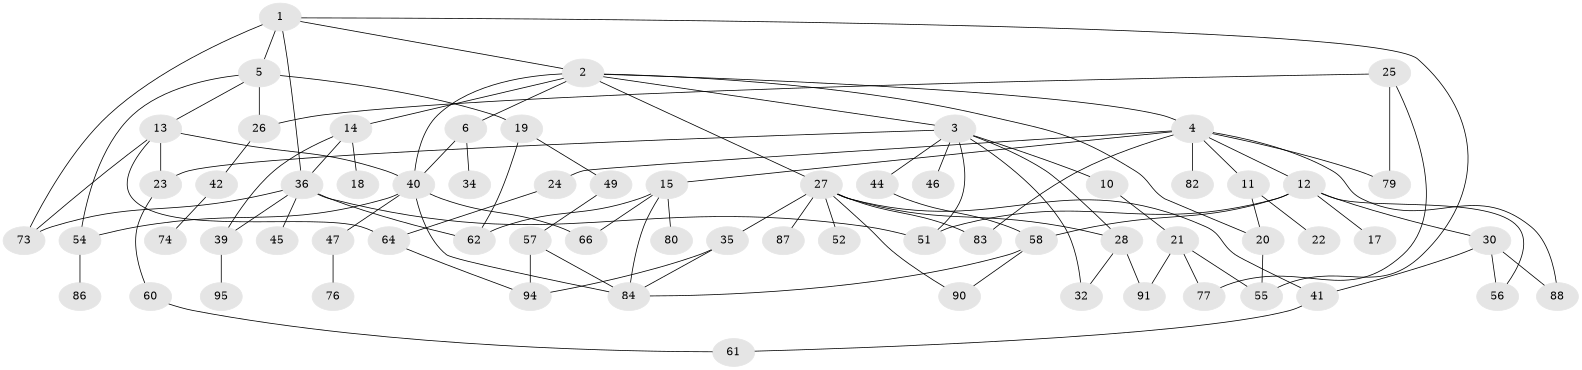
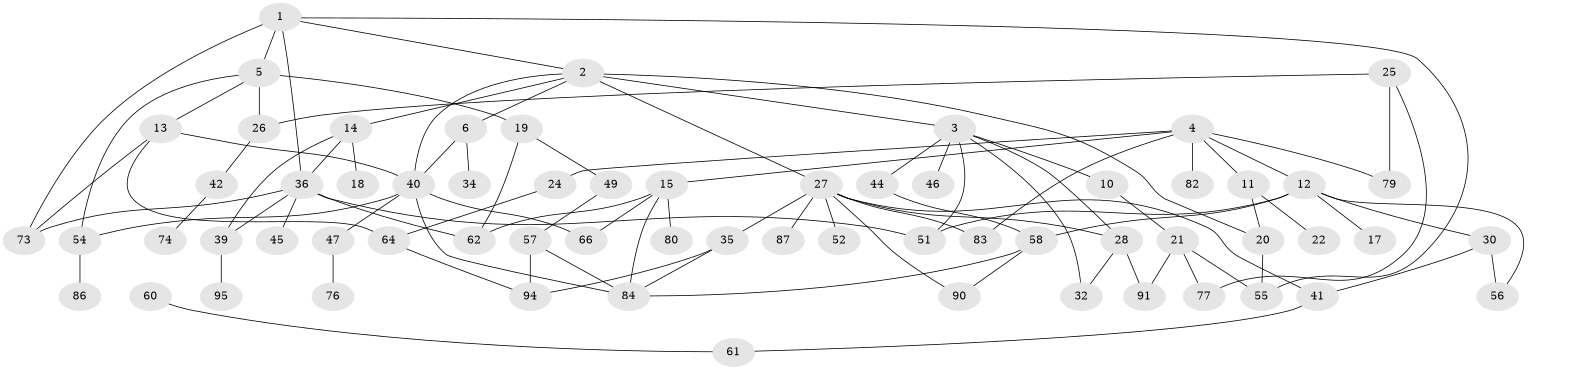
edge "2" -- "4": removed
node "23": removed
node "88": removed
